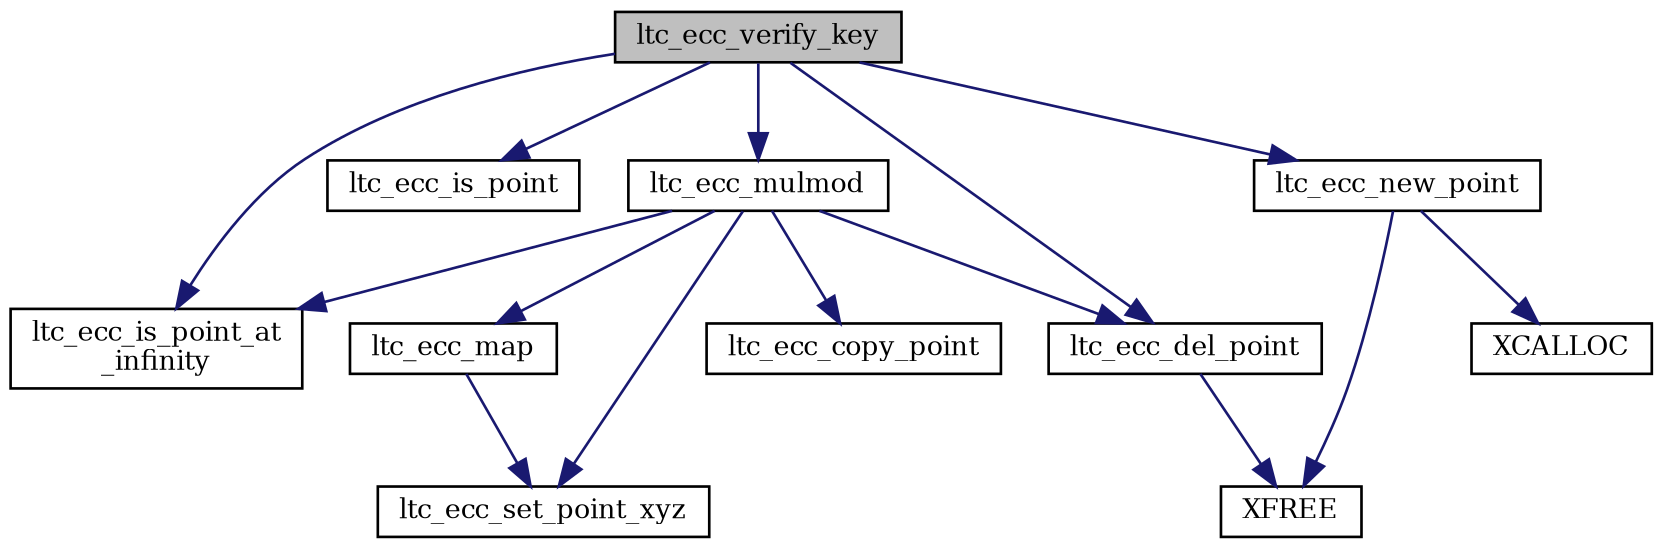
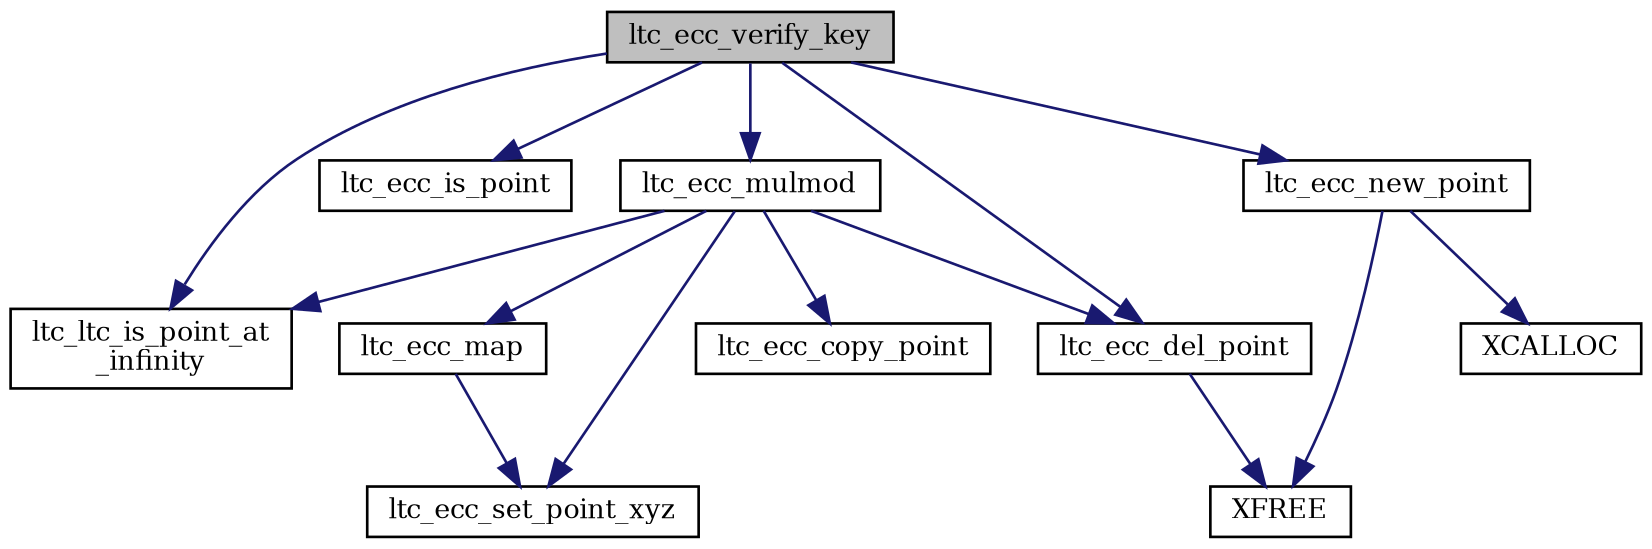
node "ltc_ecc_is_point_at _infinity": label "ltc_ecc_is_point_at _infinity" -> "ltc_ltc_is_point_at _infinity"
